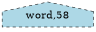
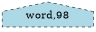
node "word,58": label "word,58" -> "word,98"
